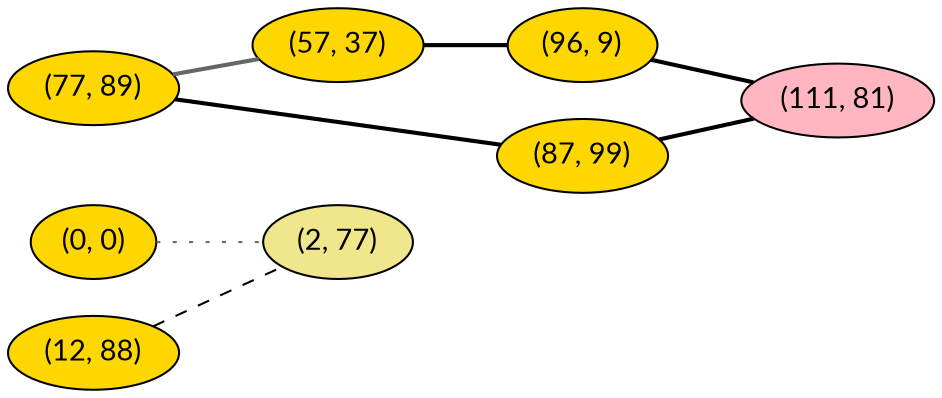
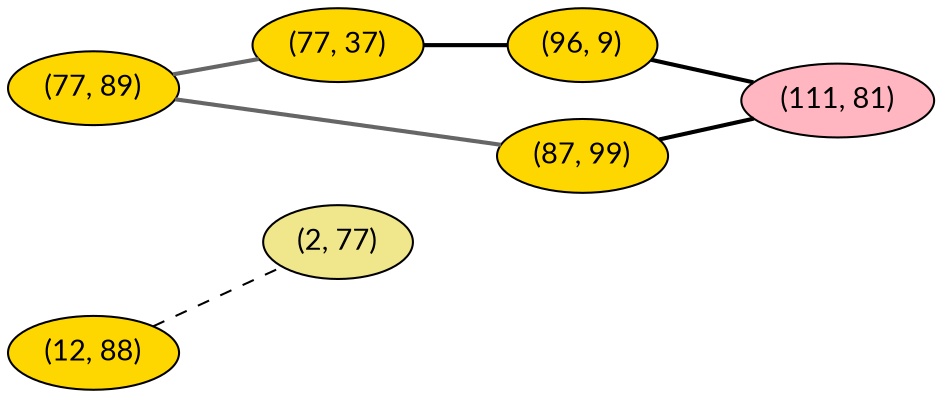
node "(57, 37)": label "(57, 37)" -> "(77, 37)"
edge "(77, 89)" -- "(87, 99)": color black -> gray40
node "(0, 0)": removed
